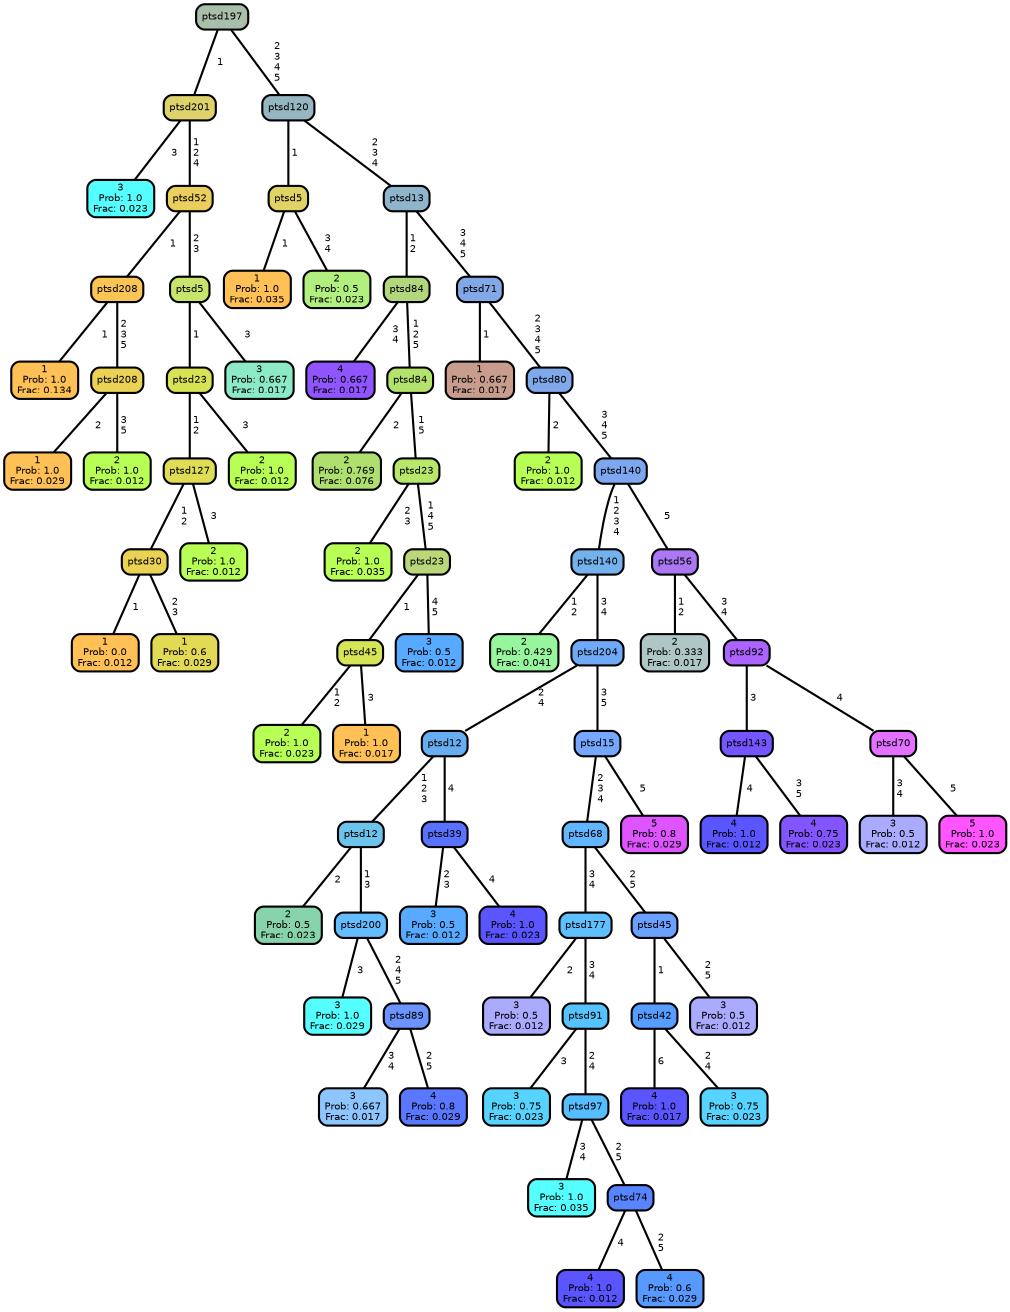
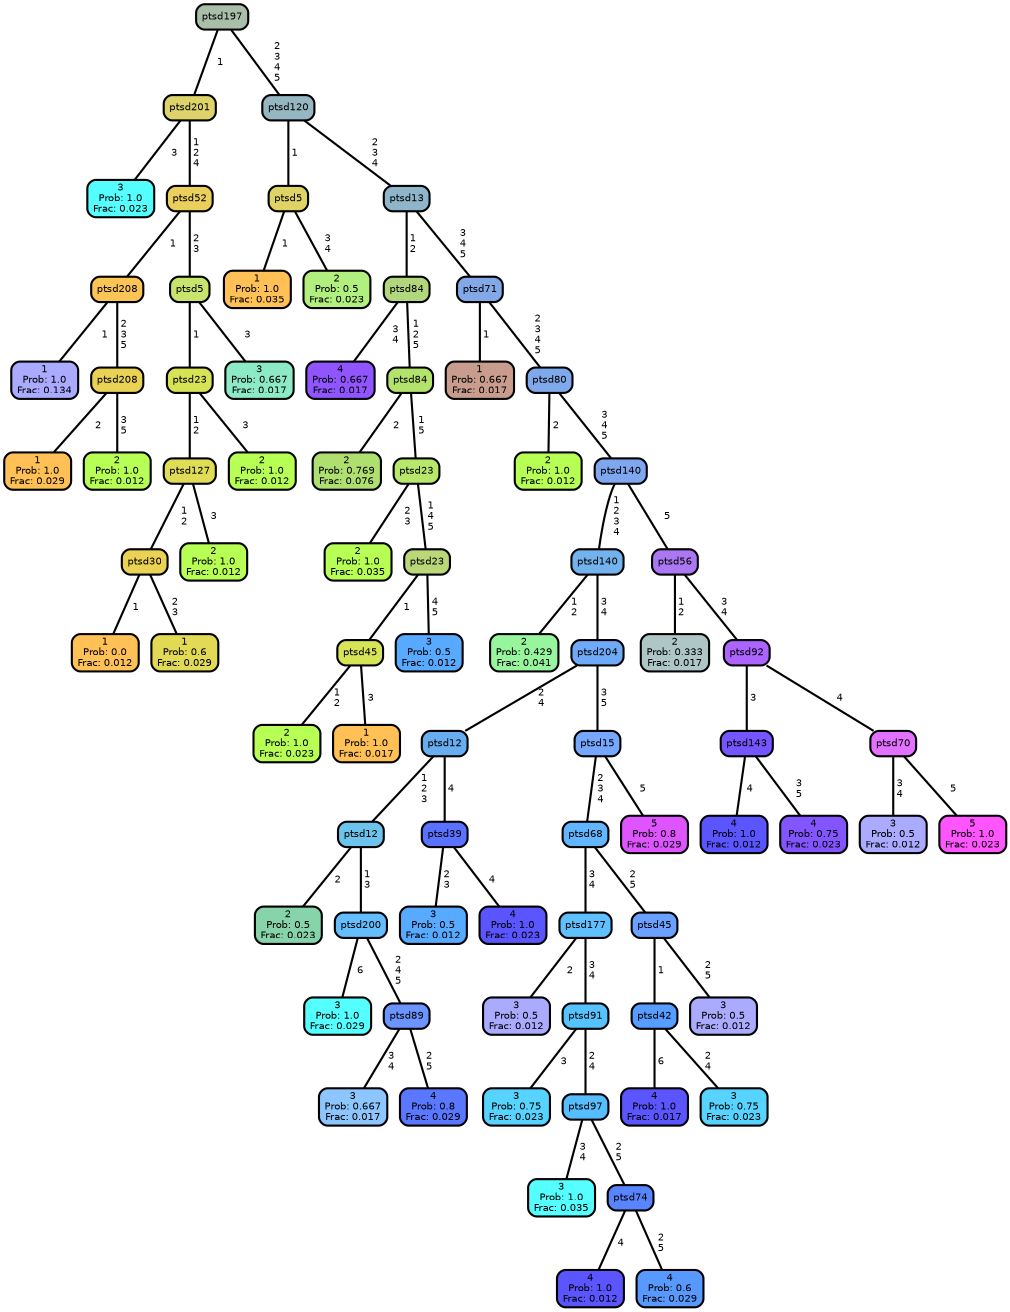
node "1 Prob: 1.0 Frac: 0.134": fillcolor #ffc155 -> #aaaaff
edge "ptsd200" -- "3 Prob: 1.0 Frac: 0.029": label " 3" -> " 6"
